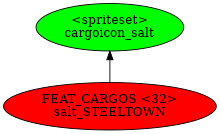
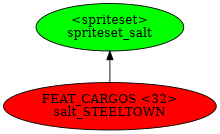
node "<spriteset> cargoicon_salt": label "<spriteset> cargoicon_salt" -> "<spriteset> spriteset_salt"
